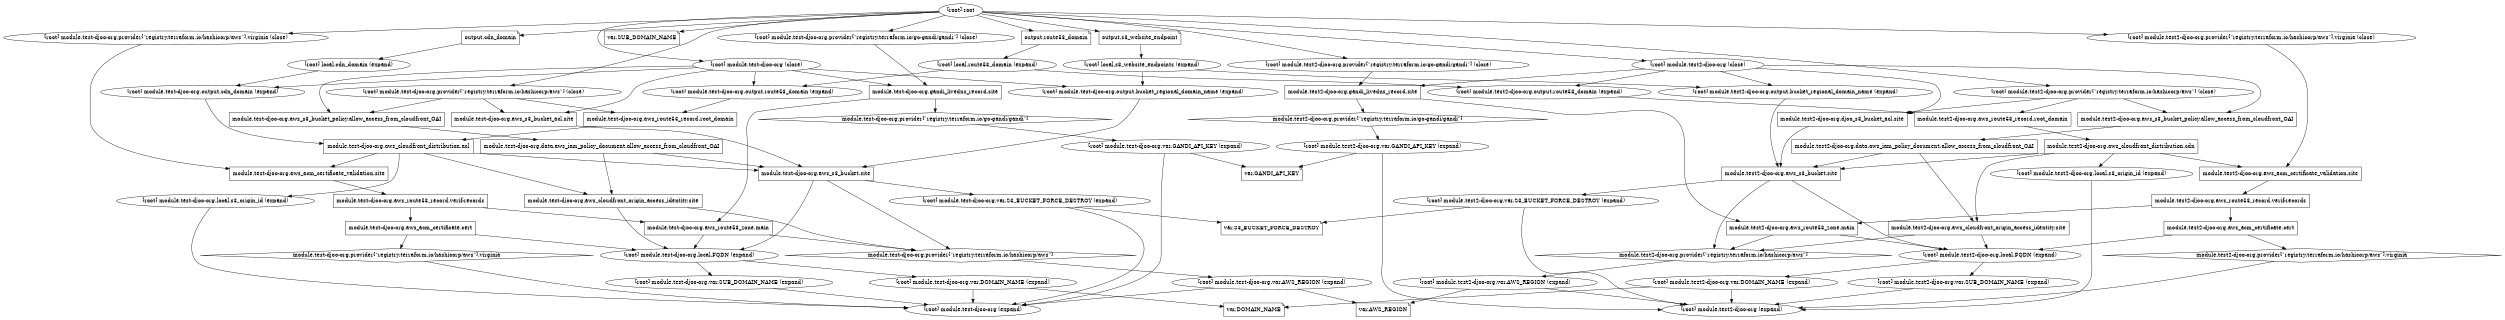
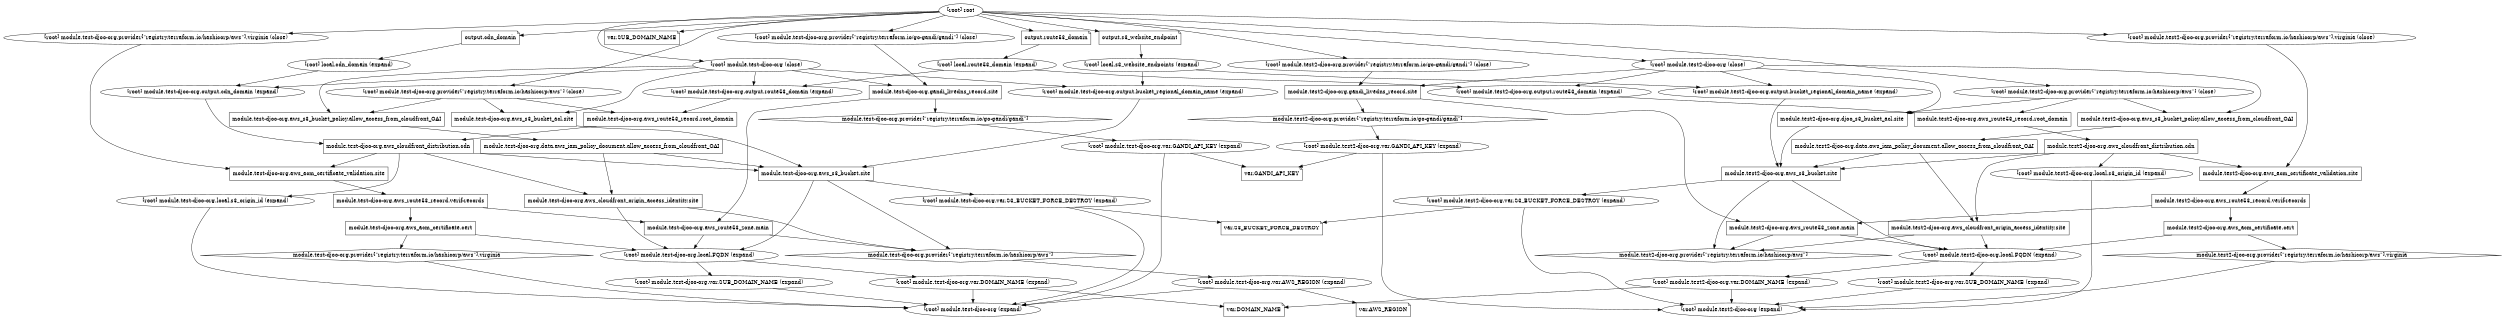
node "module.test-djoo-org.aws_cloudfront_distribution.acl": label "module.test-djoo-org.aws_cloudfront_distribution.acl" -> "module.test-djoo-org.aws_cloudfront_distribution.cdn"
node "[root] module.test2-djoo-org.var.AWS_REGION (expand)": removed
